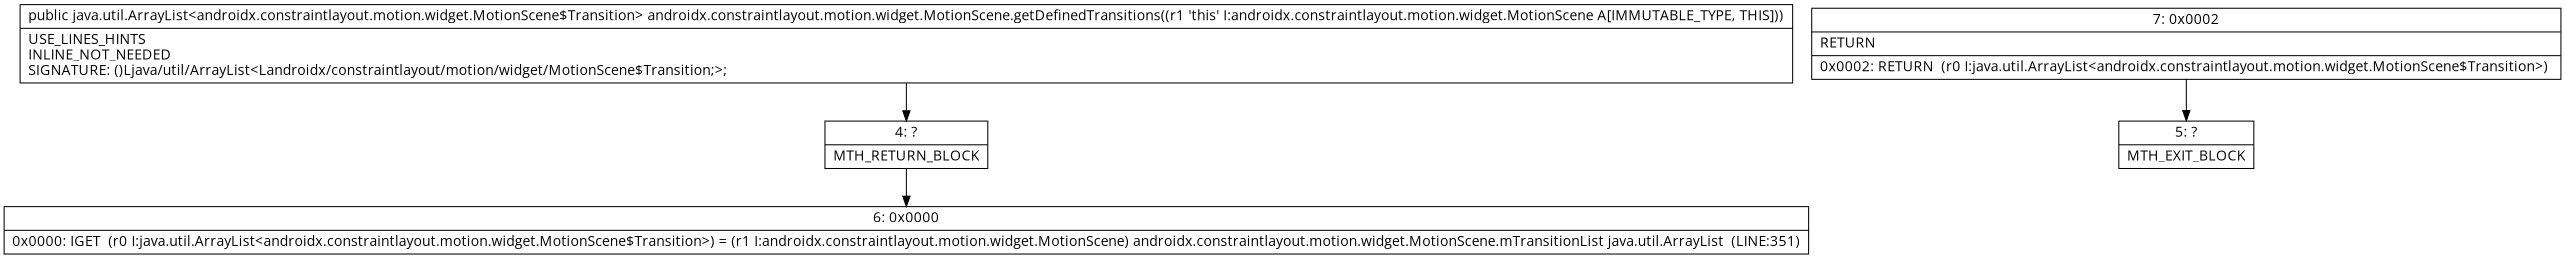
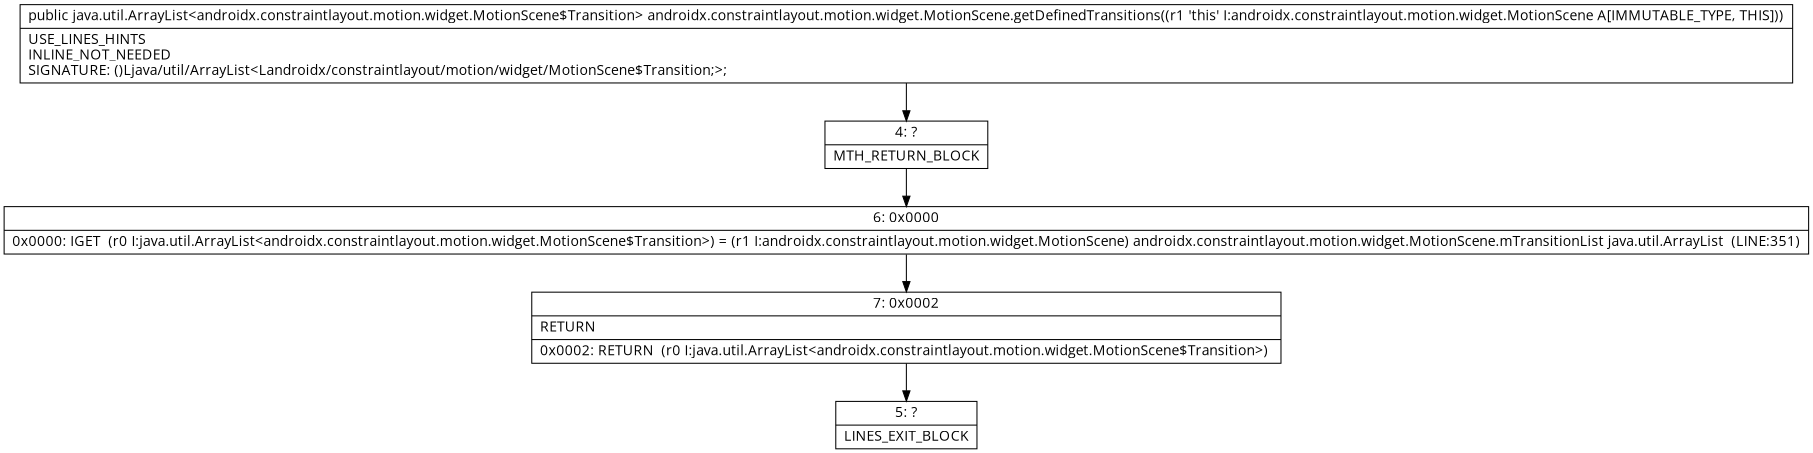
node "5: ?": text "MTH_EXIT_BLOCK" -> "LINES_EXIT_BLOCK"
edge "6: 0x0000" -> "7: 0x0002": added
